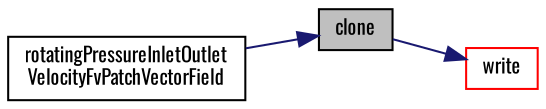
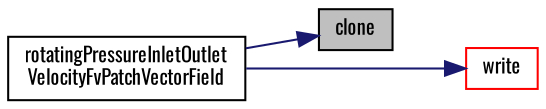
edge "clone" -> "write": now "rotatingPressureInletOutlet VelocityFvPatchVectorField" -> "write"
